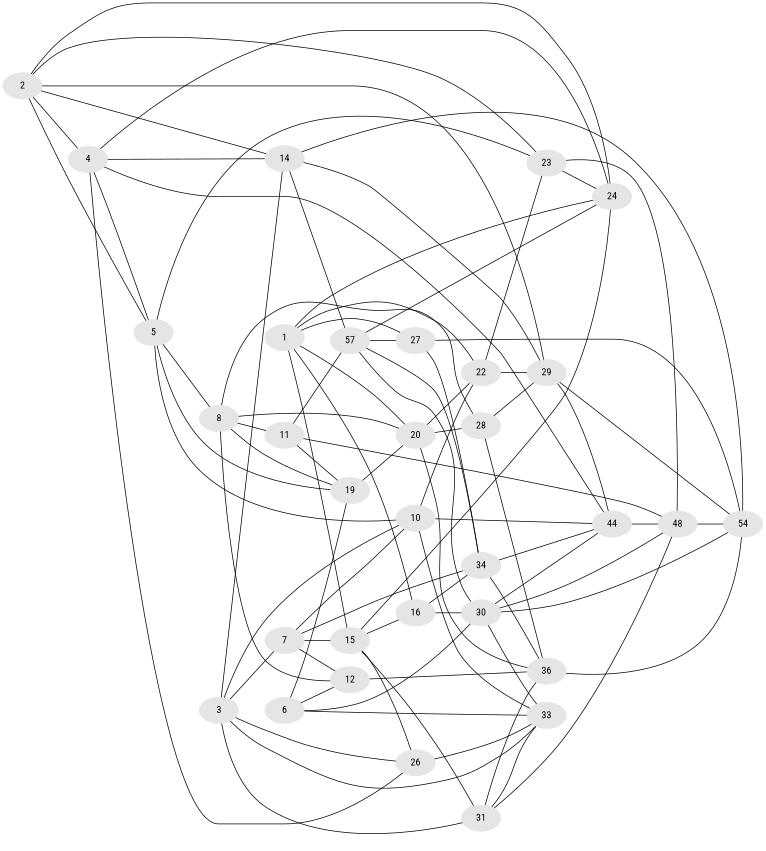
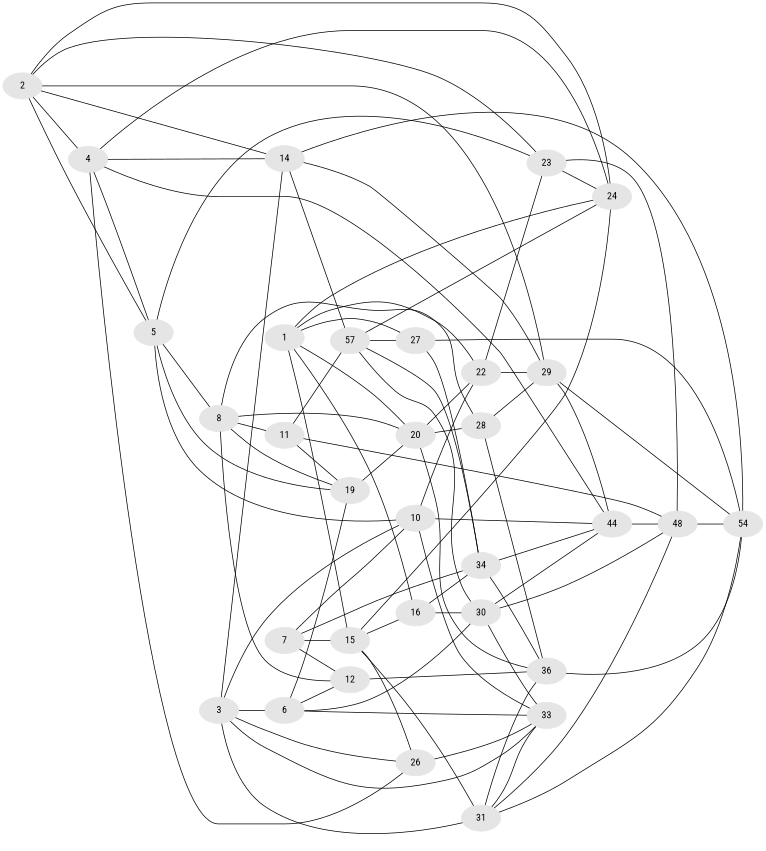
edge "54" -- "30": now "54" -- "31"
edge "7" -- "3": now "6" -- "3"
